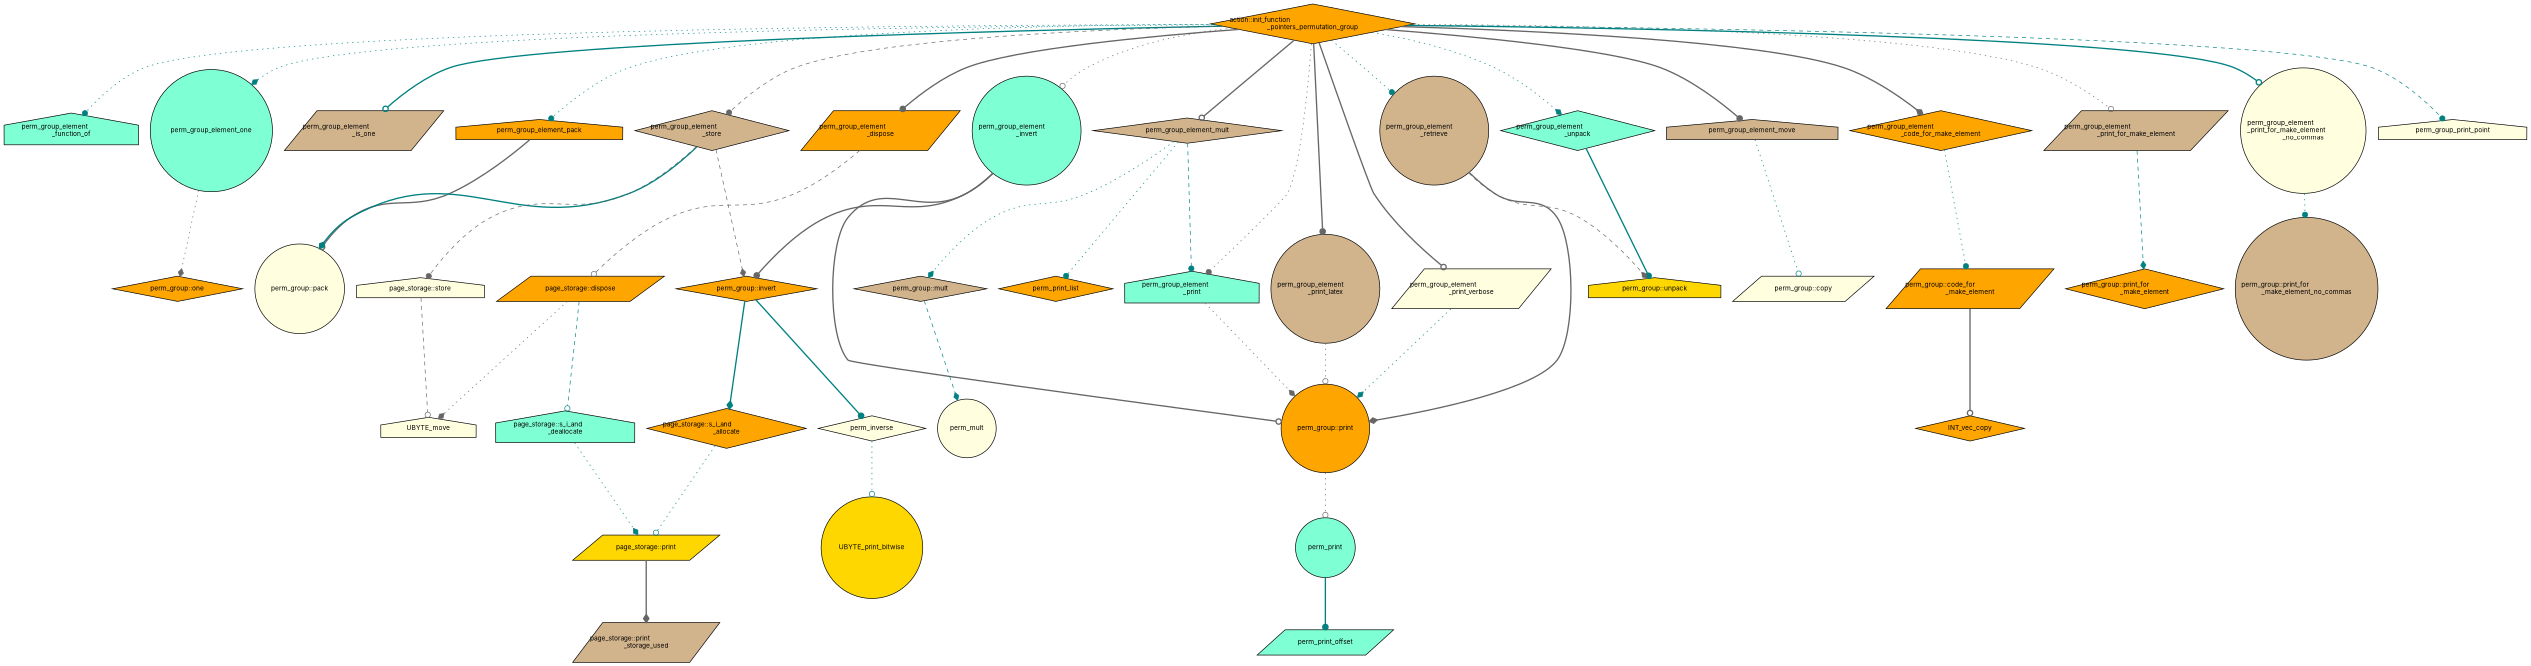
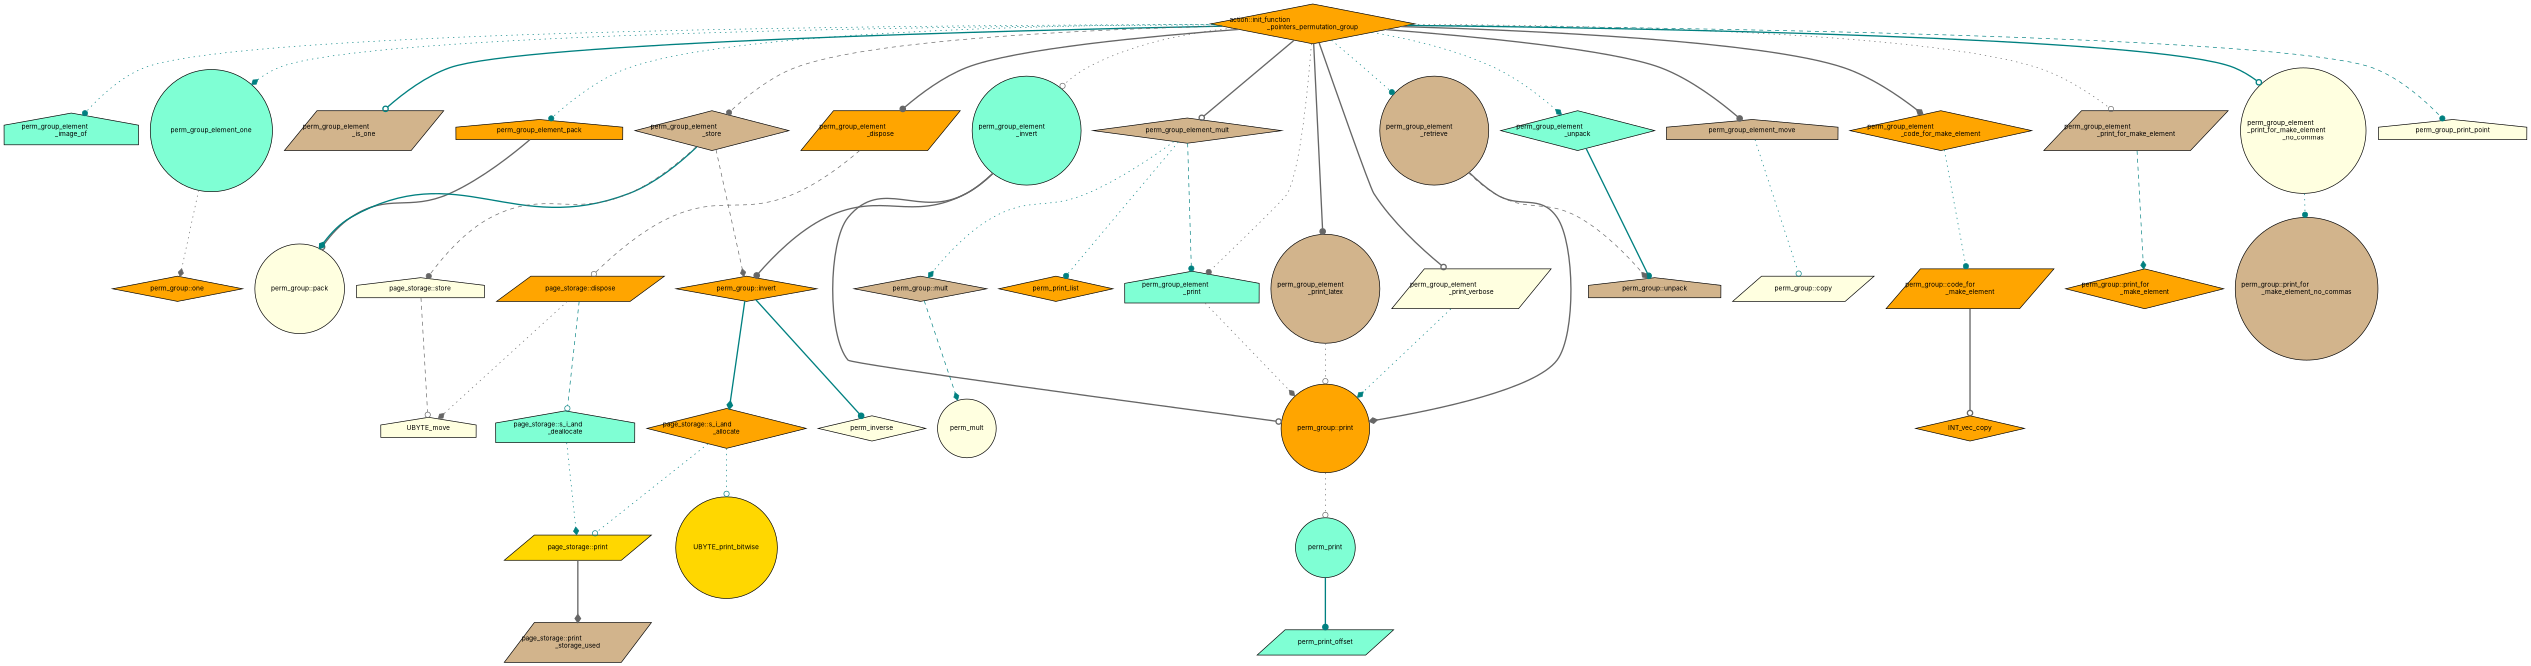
node "perm_group_element _function_of": label "perm_group_element _function_of" -> "perm_group_element _image_of"
node "perm_group::unpack": fillcolor gold -> tan
edge "perm_inverse" -> "UBYTE_print_bitwise": now "page_storage::s_i_and _allocate" -> "UBYTE_print_bitwise"
